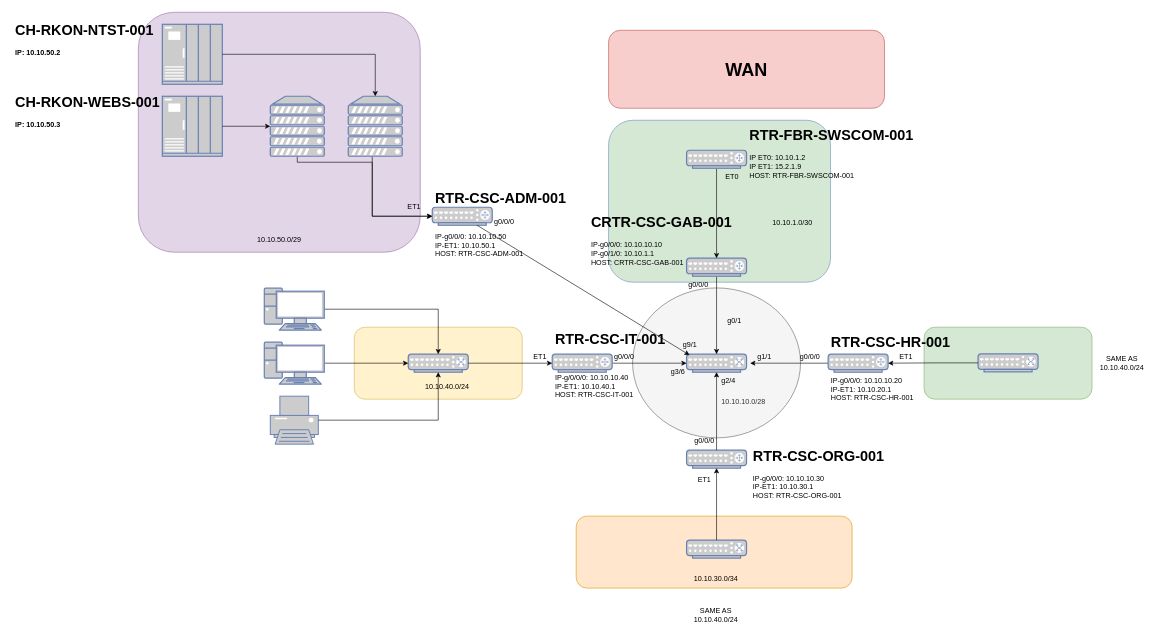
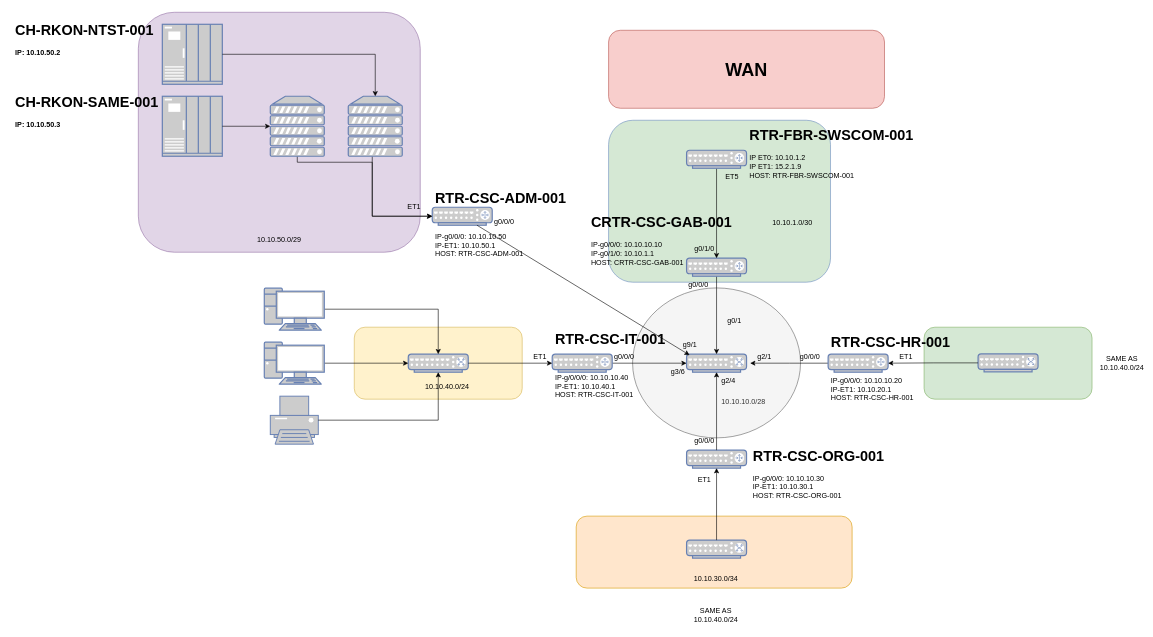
node "CH-RKON-WEBS-001IP: 10.10.50.3": label "CH-RKON-WEBS-001IP: 10.10.50.3" -> "CH-RKON-SAME-001IP: 10.10.50.3"
node "ET0": label "ET0" -> "ET5"
node "g0/1/0": added
node "g1/1": label "g1/1" -> "g2/1"
